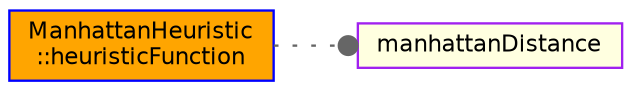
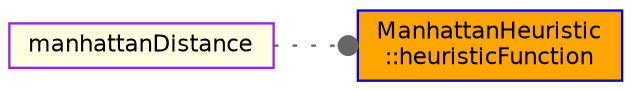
edge "ManhattanHeuristic ::heuristicFunction" -> "manhattanDistance": reversed
